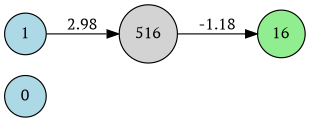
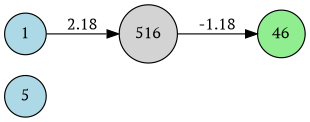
edge "1" -> "516": label "2.98" -> "2.18"
node "16": label "16" -> "46"
node "0": label "0" -> "5"
